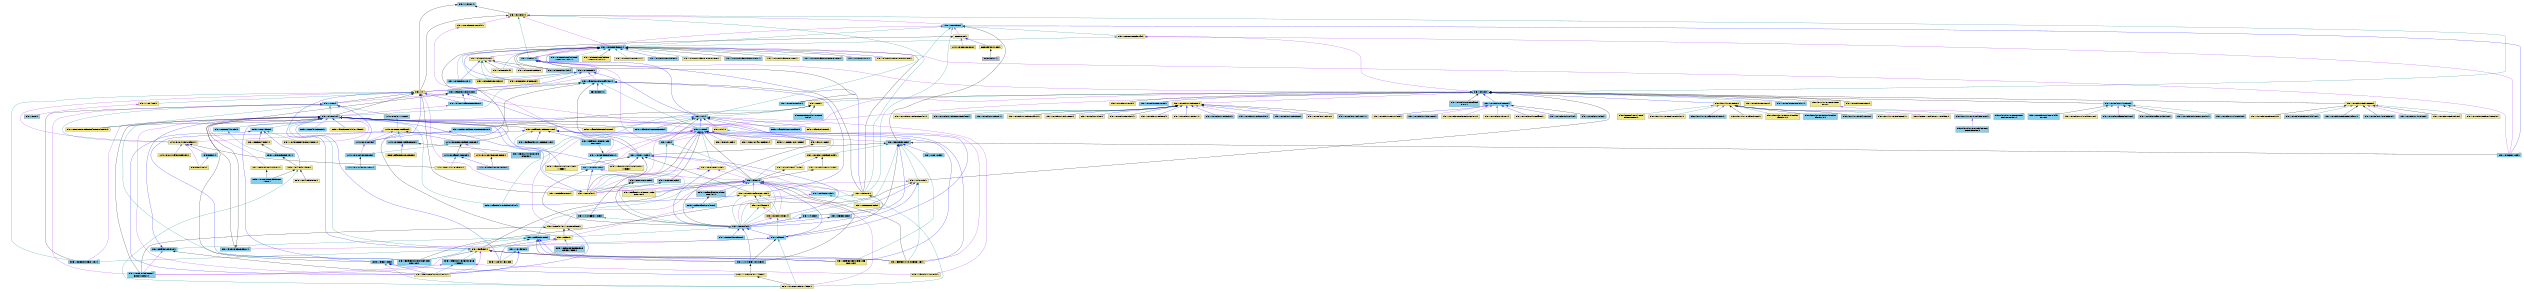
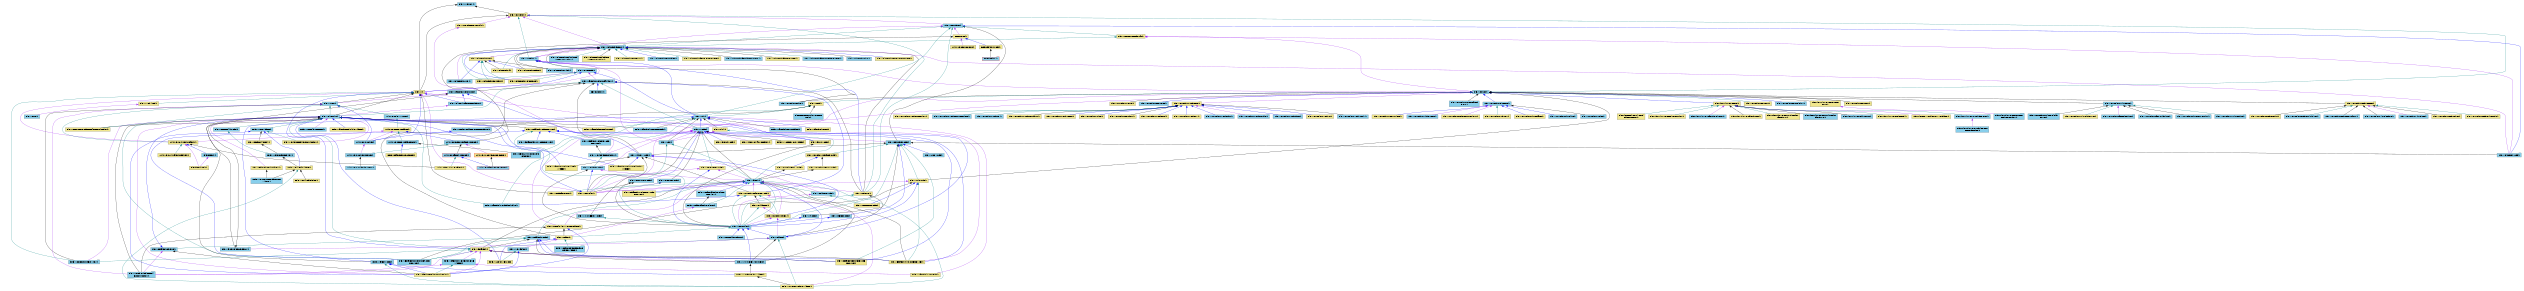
edge "RigVMEdGraphVariableNode Spawner.h" -> "RigVMVariableDescription.h": reversed
edge "SRigVMGraphPinNameListValue Widget.h" -> "RigVMEdGraph.h": color teal -> purple
